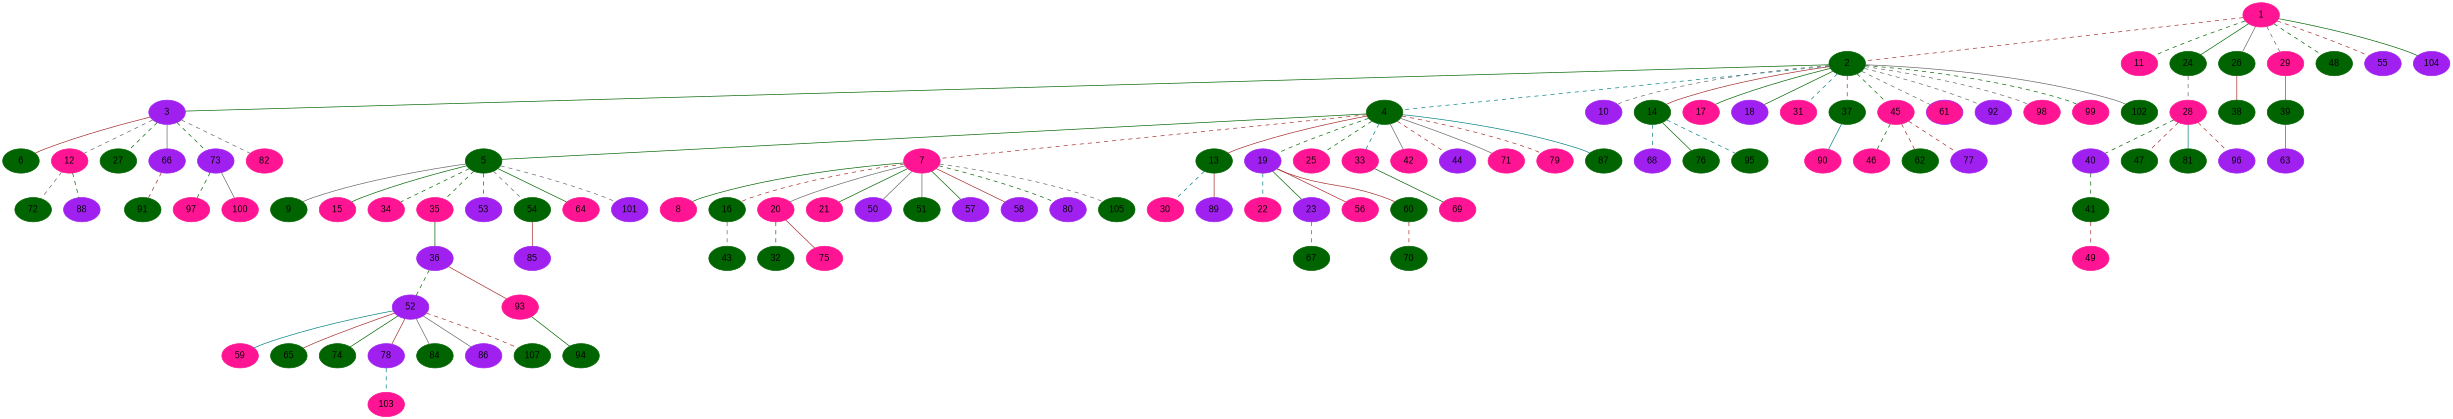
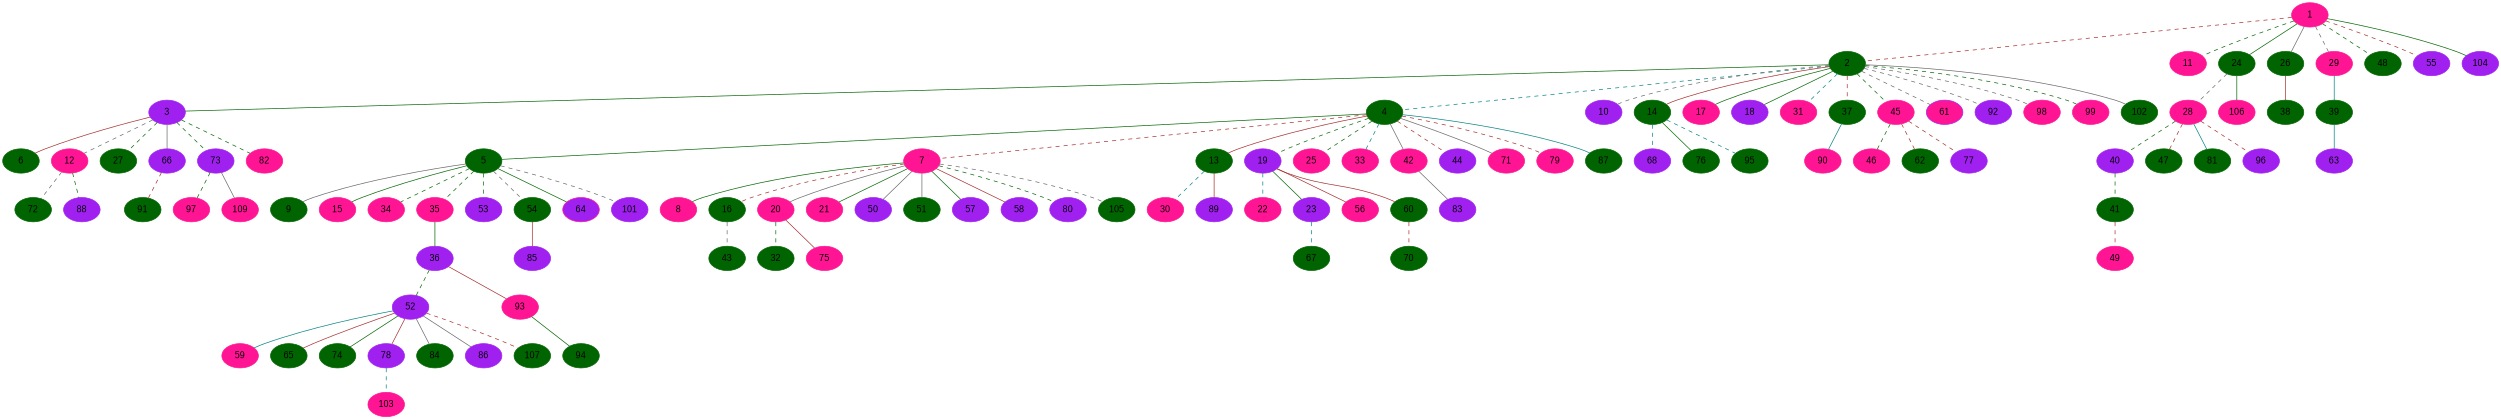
node "106": added
edge "3" -- "82": color gray40 -> darkgreen
node "100": label "100" -> "109"
node "64": fillcolor deeppink -> purple
node "83": added
node "69": removed
